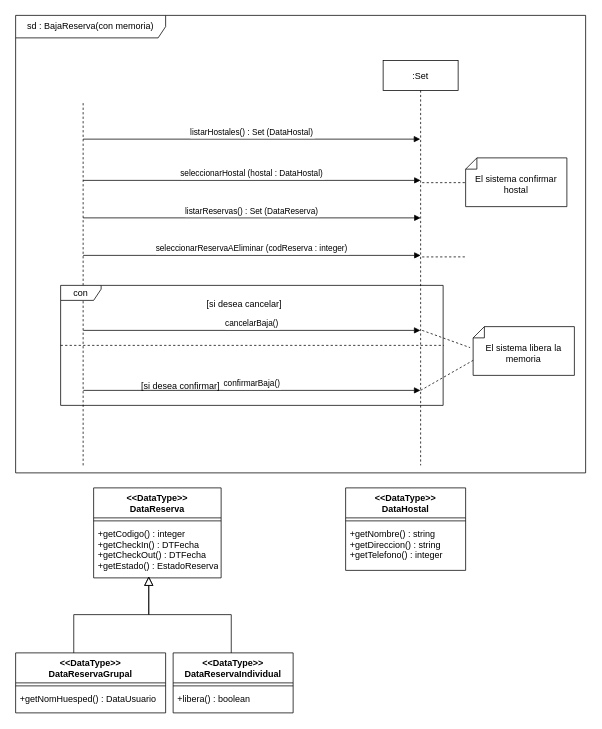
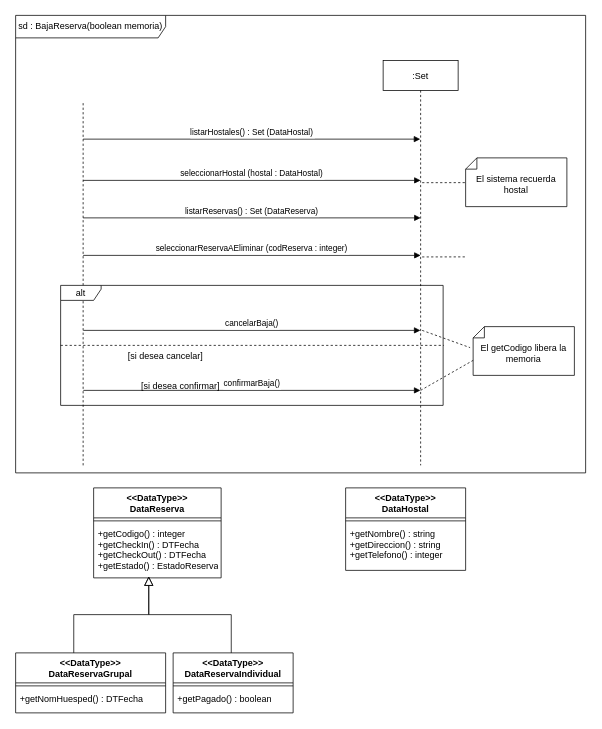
node "sd : BajaReserva(con memoria)": label "sd : BajaReserva(con memoria)" -> "sd : BajaReserva(boolean memoria)"
node "El sistema confirmar hostal": label "El sistema confirmar hostal" -> "El sistema recuerda hostal"
node "con": label "con" -> "alt"
node "[si desea cancelar]": moved (244, 304) -> (165, 357)
node "El sistema libera la memoria": label "El sistema libera la memoria" -> "El getCodigo libera la memoria"
node "+getNomHuesped() : DataUsuario": label "+getNomHuesped() : DataUsuario" -> "+getNomHuesped() : DTFecha"
node "+libera() : boolean": label "+libera() : boolean" -> "+getPagado() : boolean"
